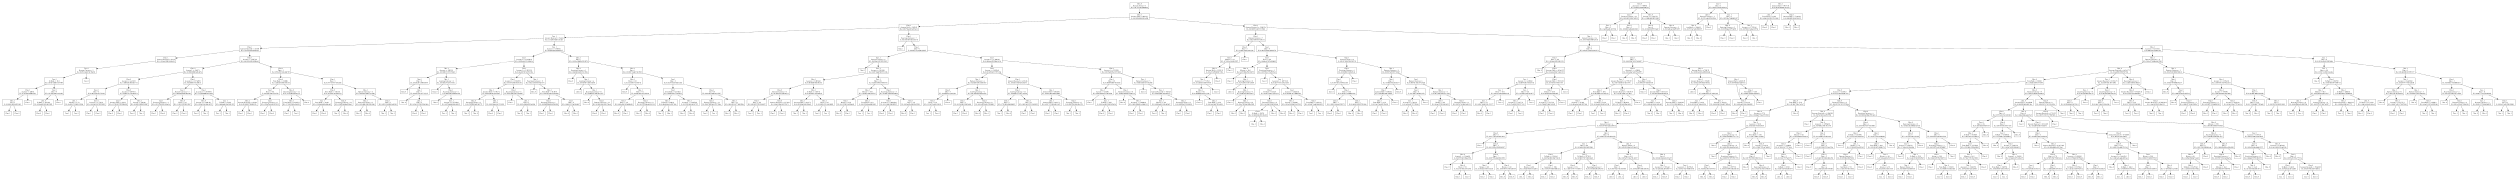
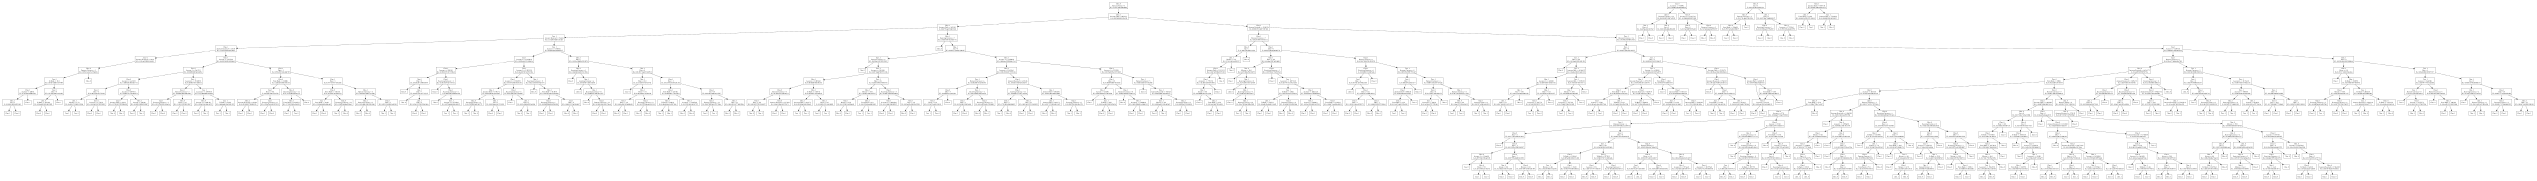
edge "Class: 1 Payment Currency = 0 IG: 0.1695839930381966" -> "Class: 1 To Bank <= 1267.0 IG: 0.04818248490111482": now "Class: 1 To Bank <= 1362.0 IG: 0.09472196975594394" -> "Class: 1 To Bank <= 1267.0 IG: 0.04818248490111482"
